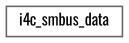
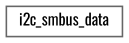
node "i4c_smbus_data": label "i4c_smbus_data" -> "i2c_smbus_data"
